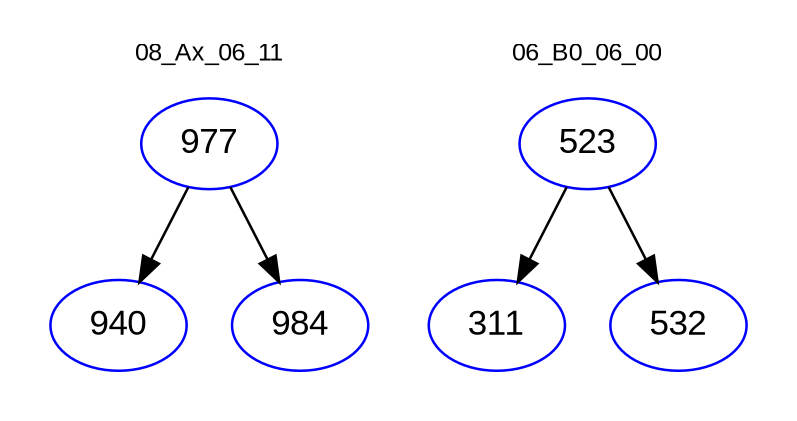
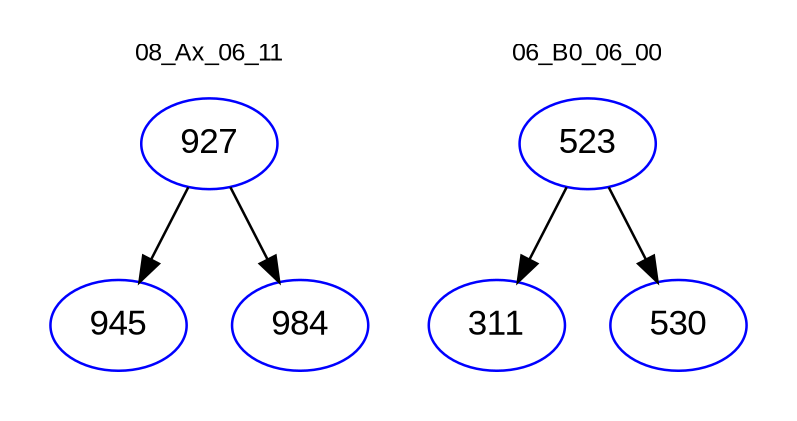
node "977": label "977" -> "927"
node "940": label "940" -> "945"
node "532": label "532" -> "530"
